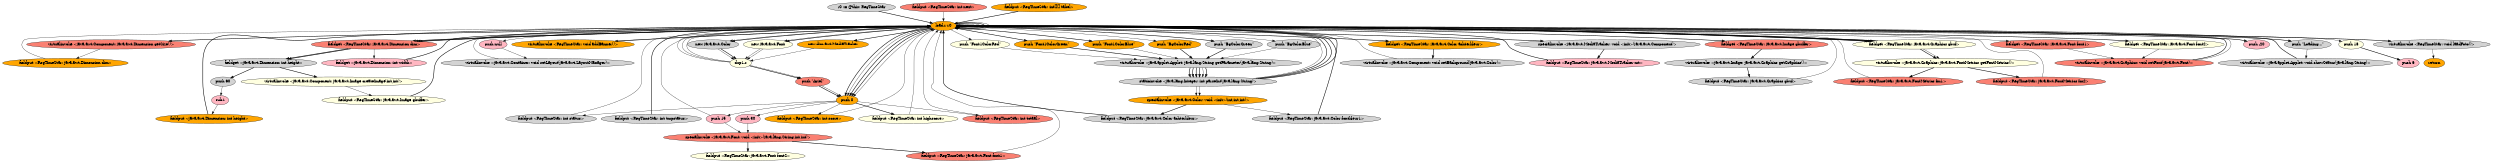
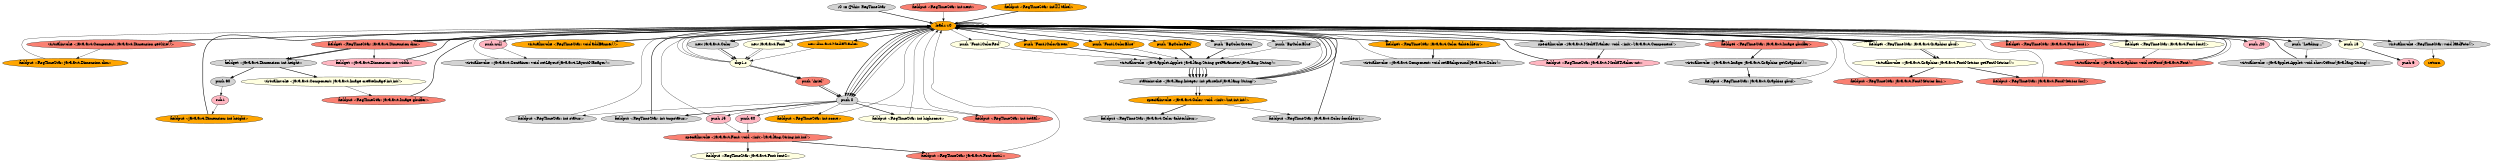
node "fieldput <RegTimeStar: java.awt.Image gbuffer>": fillcolor lightyellow -> salmon
node "push 0": fillcolor orange -> lightgrey
edge "fieldput <RegTimeStar: java.awt.Color achterkleur>" -> "load.r r0": removed
edge "push 0" -> "fieldput <RegTimeStar: int tmpstatus>": added
